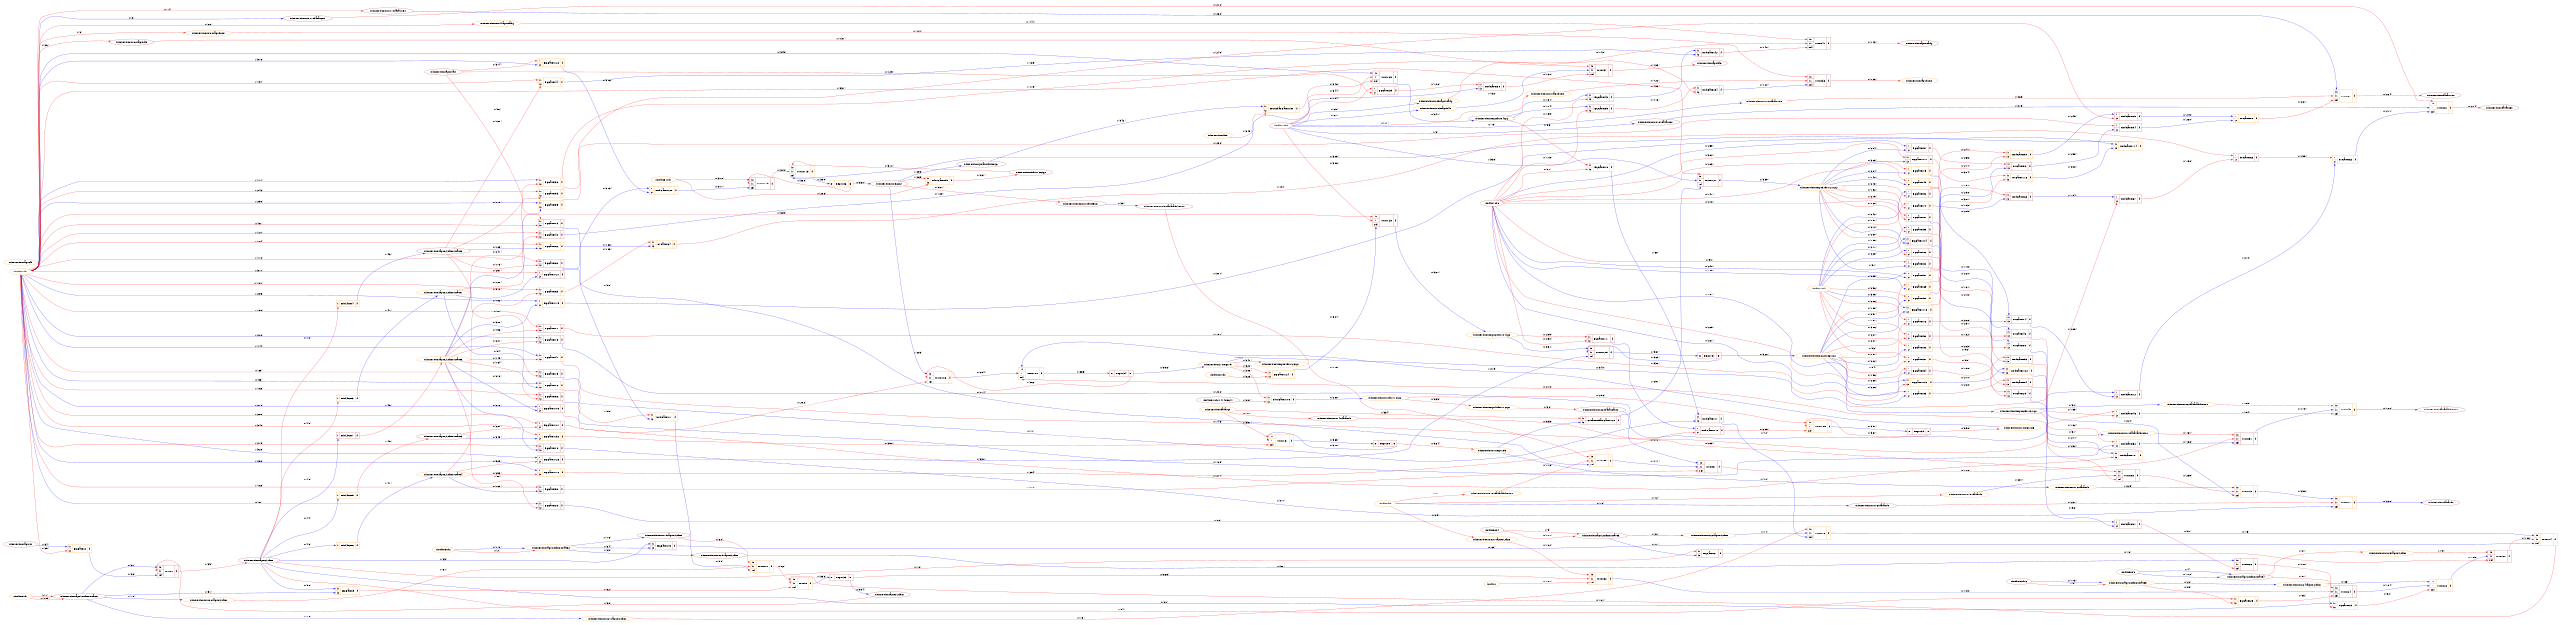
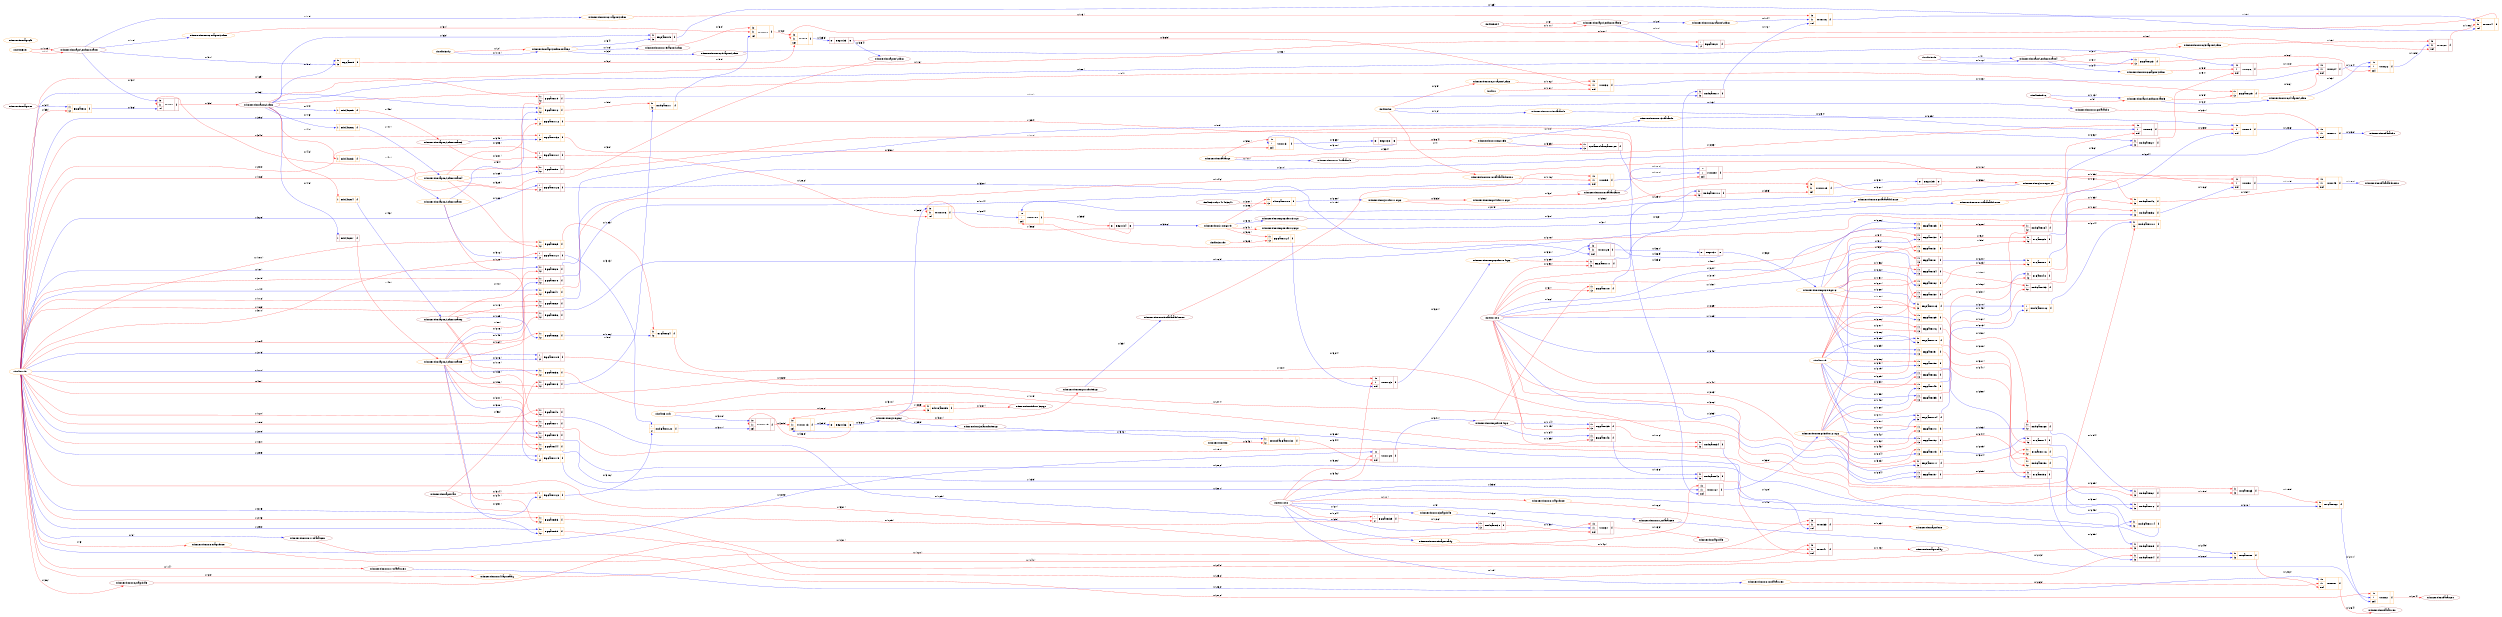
node "triInsertion__rn26_ap_NS_fsm": added
edge "triInsertion_data_q0" -> "triInsertion__rn14_data_d0": color red -> blue
edge "triInsertion_tmp_6_fu_131_p1" -> "triInsertion__rn7_data_address0": now "triInsertion_tmp_8_fu_126_p1" -> "triInsertion__rn7_data_address0"
edge "vintlit__bx" -> "triInsertion__rn15_data_d0": color red -> blue
